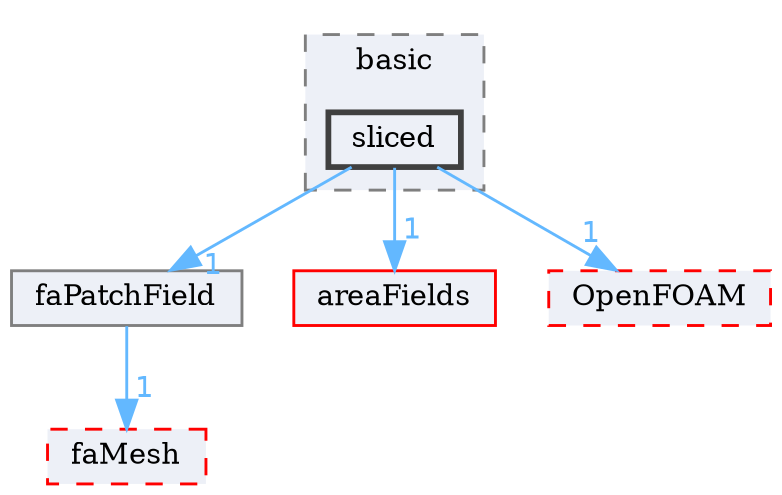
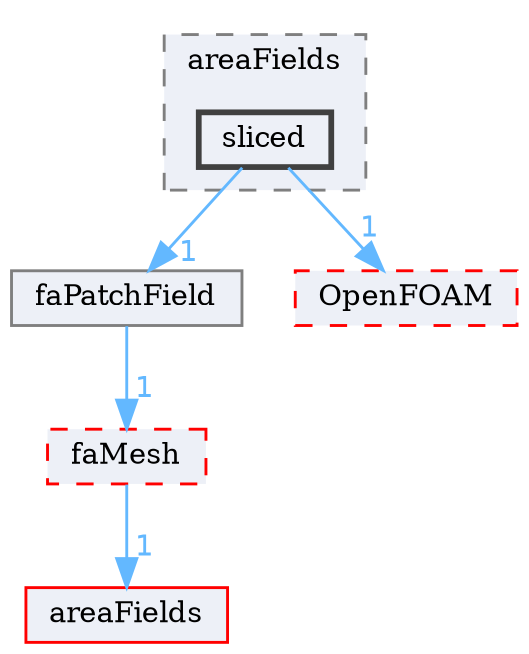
cluster "basic": label "basic" -> "areaFields"
edge "sliced" -> "areaFields": now "faMesh" -> "areaFields"
